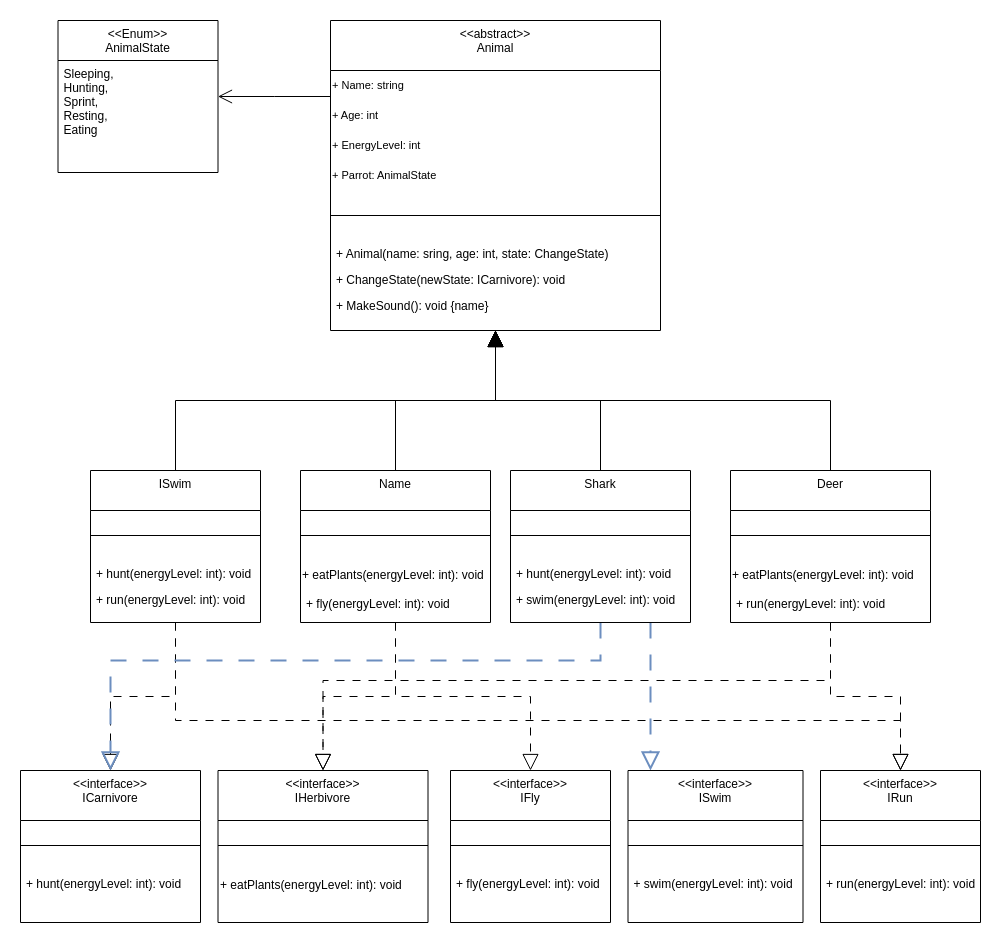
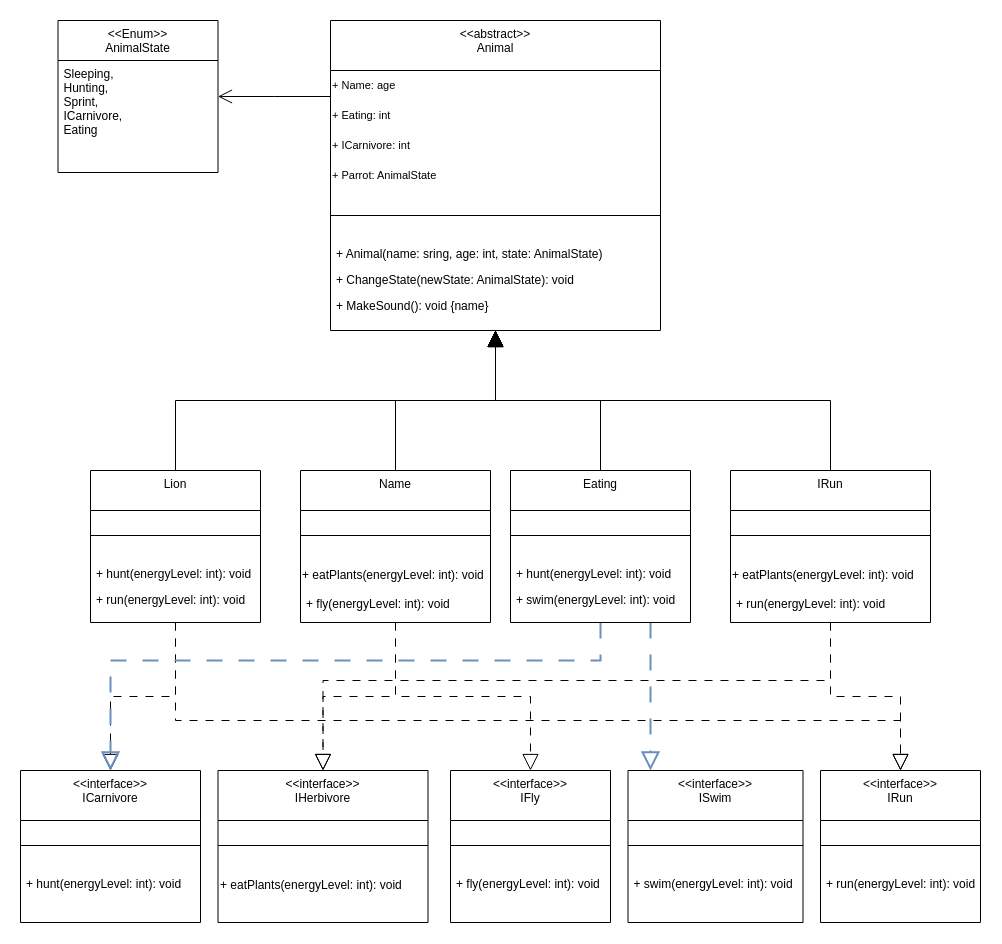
node "Sleeping, Hunting, Sprint, Resting, Eating": label "Sleeping, Hunting, Sprint, Resting, Eating" -> "Sleeping, Hunting, Sprint, ICarnivore, Eating"
node "+ Name: string": label "+ Name: string" -> "+ Name: age"
node "+ Age: int": label "+ Age: int" -> "+ Eating: int"
node "+ EnergyLevel: int": label "+ EnergyLevel: int" -> "+ ICarnivore: int"
node "+ Animal(name: sring, age: int, state: ChangeState)": label "+ Animal(name: sring, age: int, state: ChangeState)" -> "+ Animal(name: sring, age: int, state: AnimalState)"
node "+ ChangeState(newState: ICarnivore): void": label "+ ChangeState(newState: ICarnivore): void" -> "+ ChangeState(newState: AnimalState): void"
node "ISwim": label "ISwim" -> "Lion"
node "Shark": label "Shark" -> "Eating"
node "Deer": label "Deer" -> "IRun"
